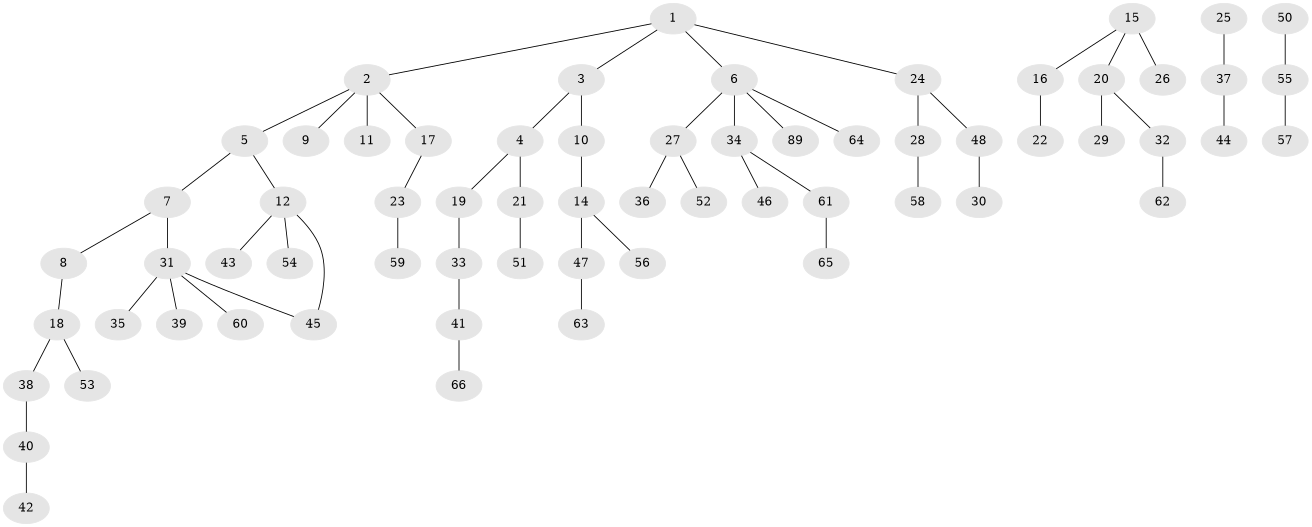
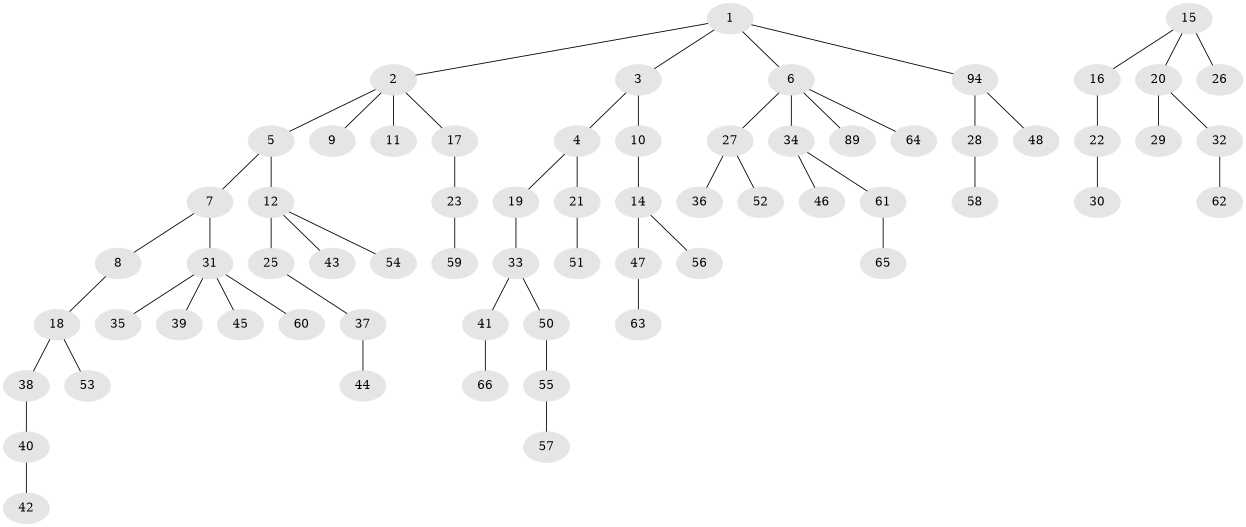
node "24": label "24" -> "94"
edge "48" -- "30": now "22" -- "30"
edge "12" -- "45": now "12" -- "25"
edge "33" -- "50": added
